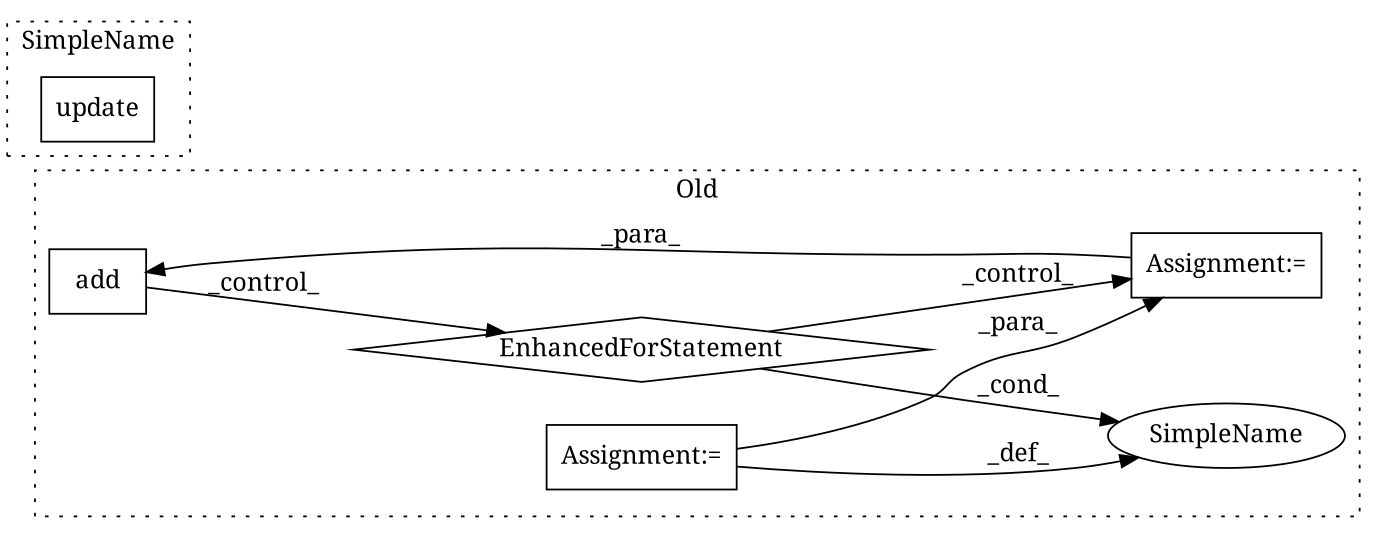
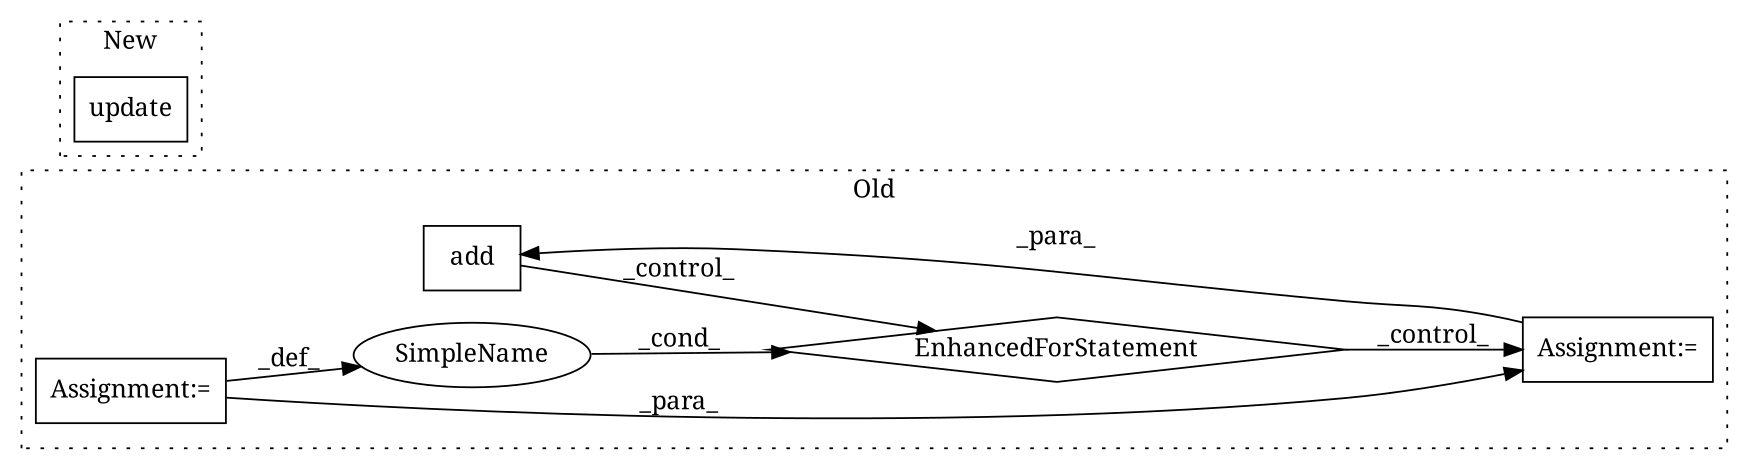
cluster "SimpleName": label "SimpleName" -> "New"
edge "EnhancedForStatement" -> "SimpleName": reversed
